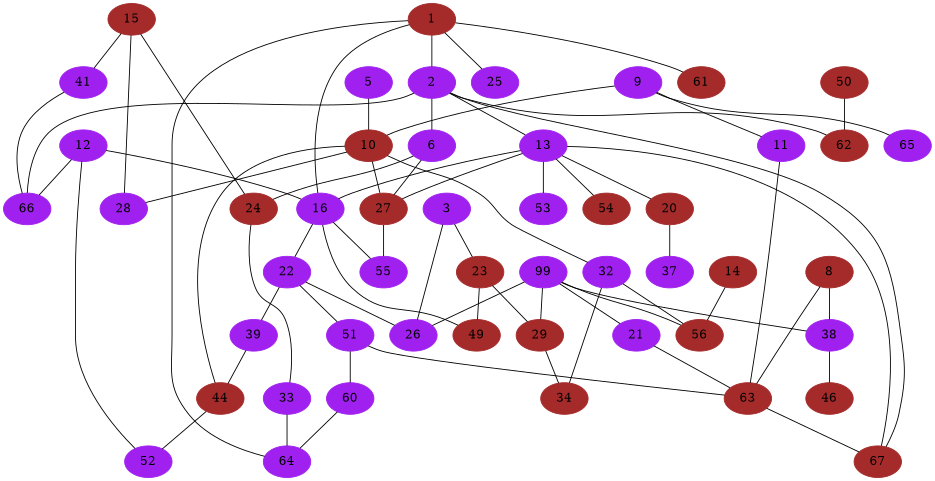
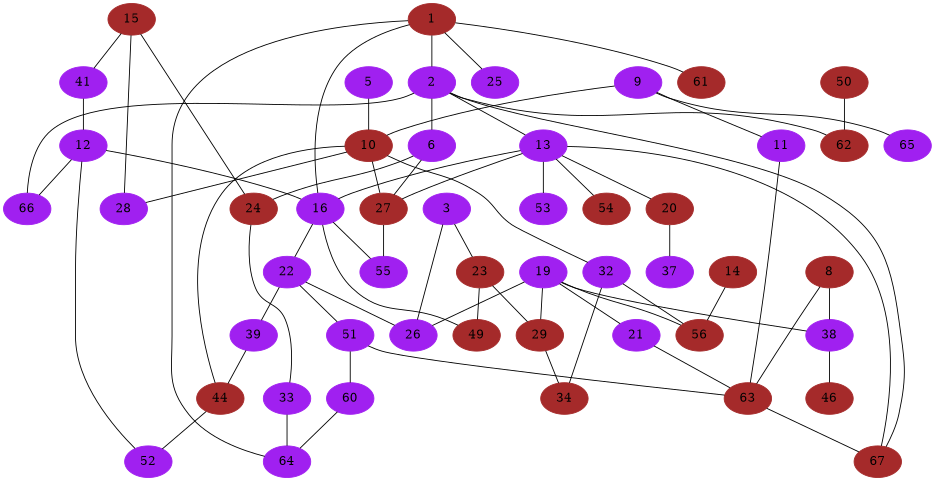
edge "41" -- "66": now "41" -- "12"
node "99": label "99" -> "19"
